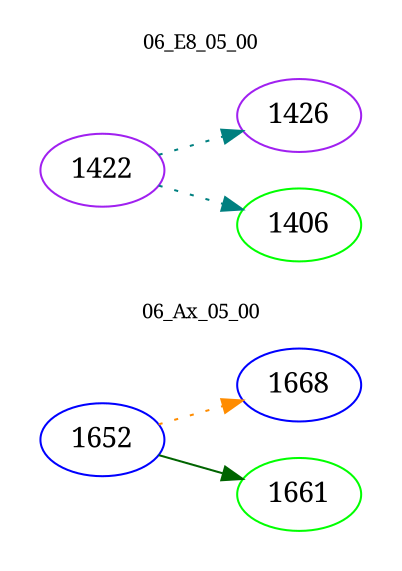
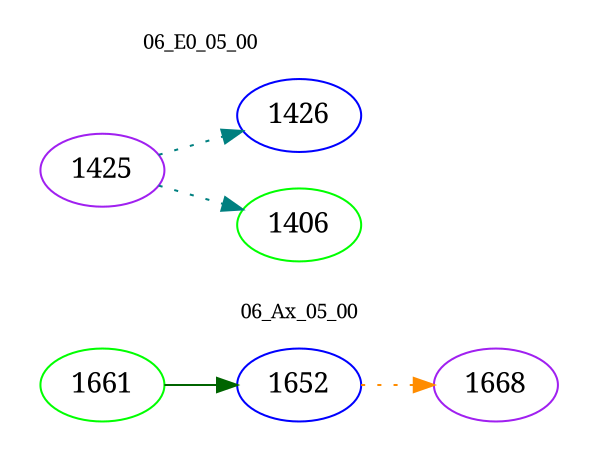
cluster "06_E8_05_00": label "06_E8_05_00" -> "06_E0_05_00"
node "1426": color purple -> blue
node "1422": label "1422" -> "1425"
node "1668": color blue -> purple
edge "1652" -> "1661": reversed
